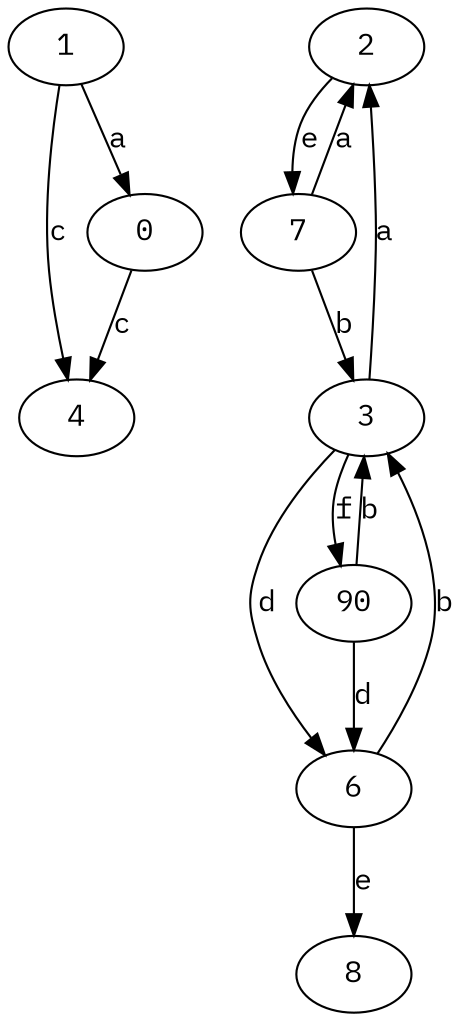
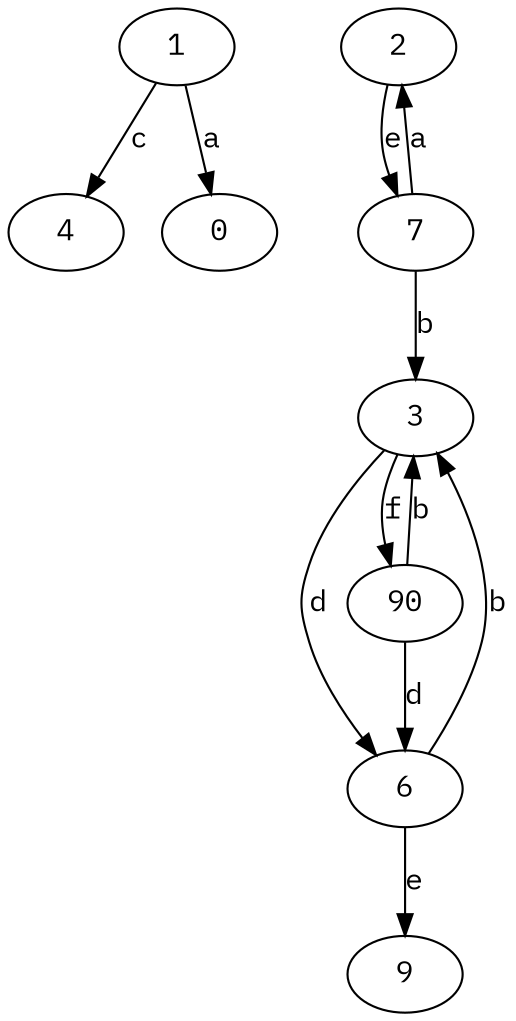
edge "3" -> "2": removed, label "a"
edge "0" -> "4": removed, label "c"
node "8": label "8" -> "9"
